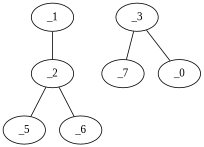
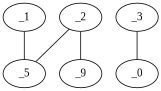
edge "_1" -- "_2": now "_1" -- "_5"
node "_7": removed
node "_6": label "_6" -> "_9"
